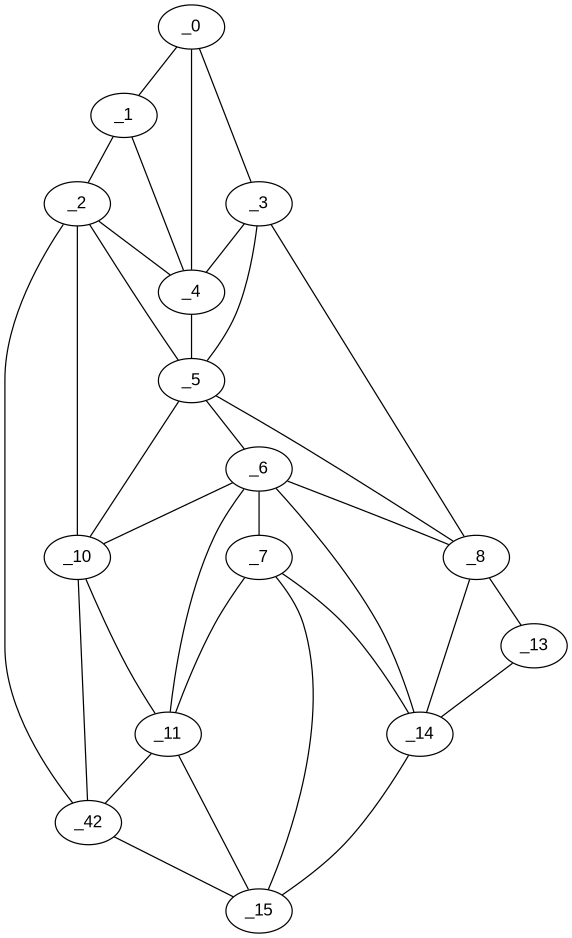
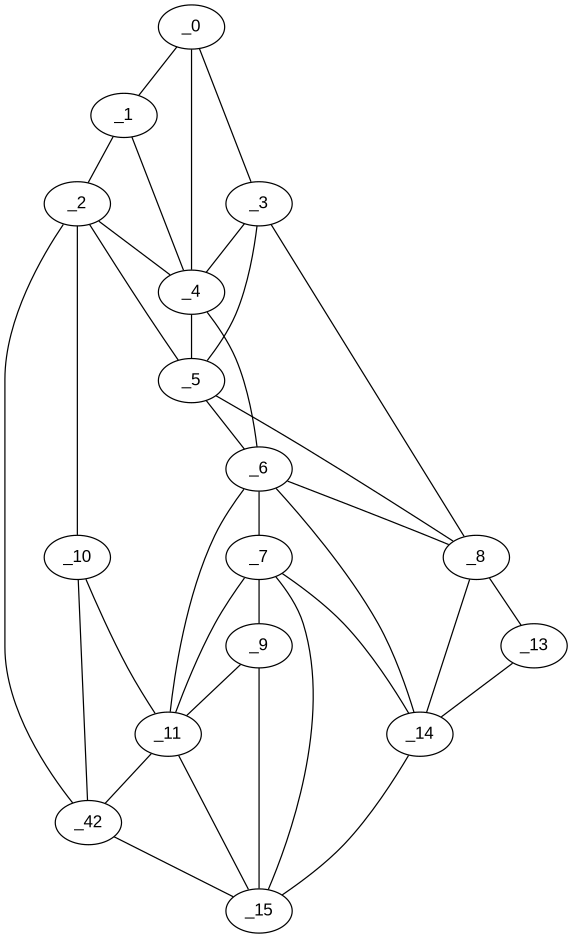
edge "_5" -- "_10": removed
edge "_6" -- "_10": now "_6" -- "_4"
node "_9": added
